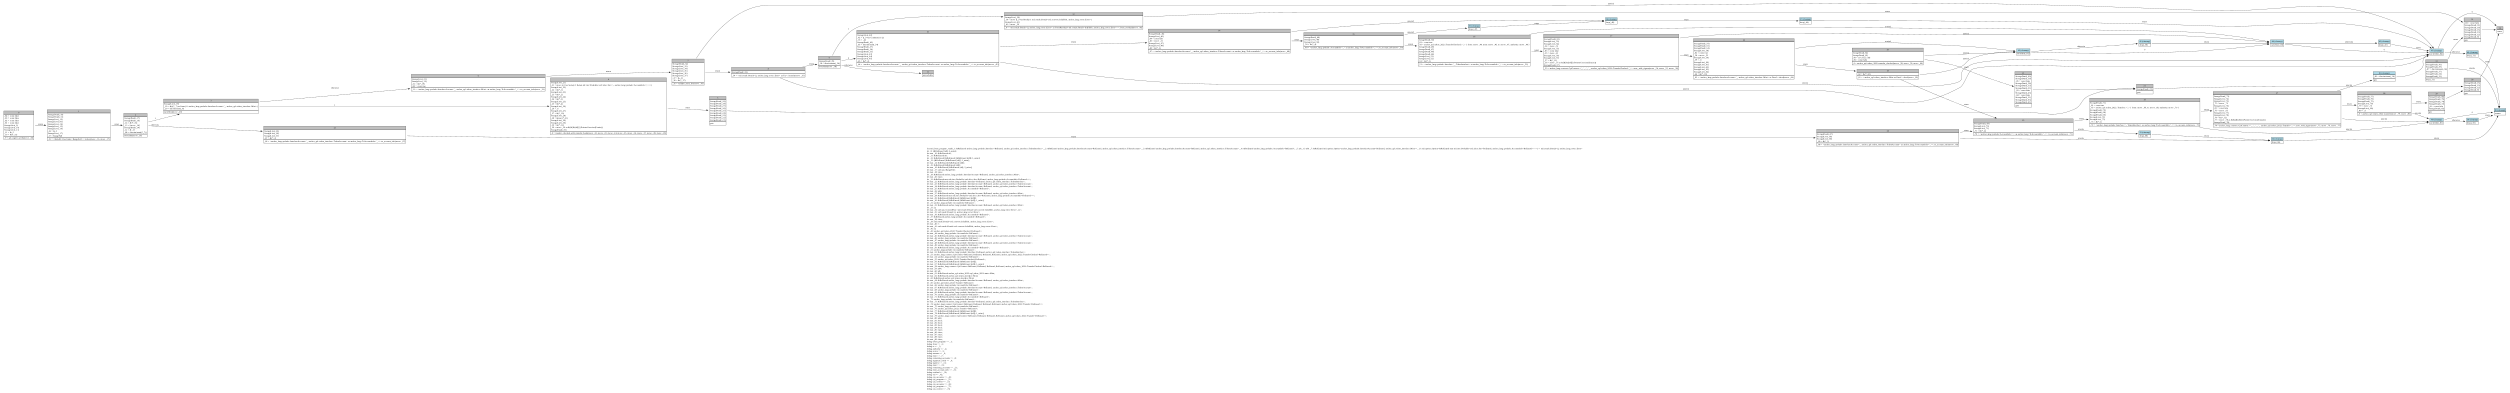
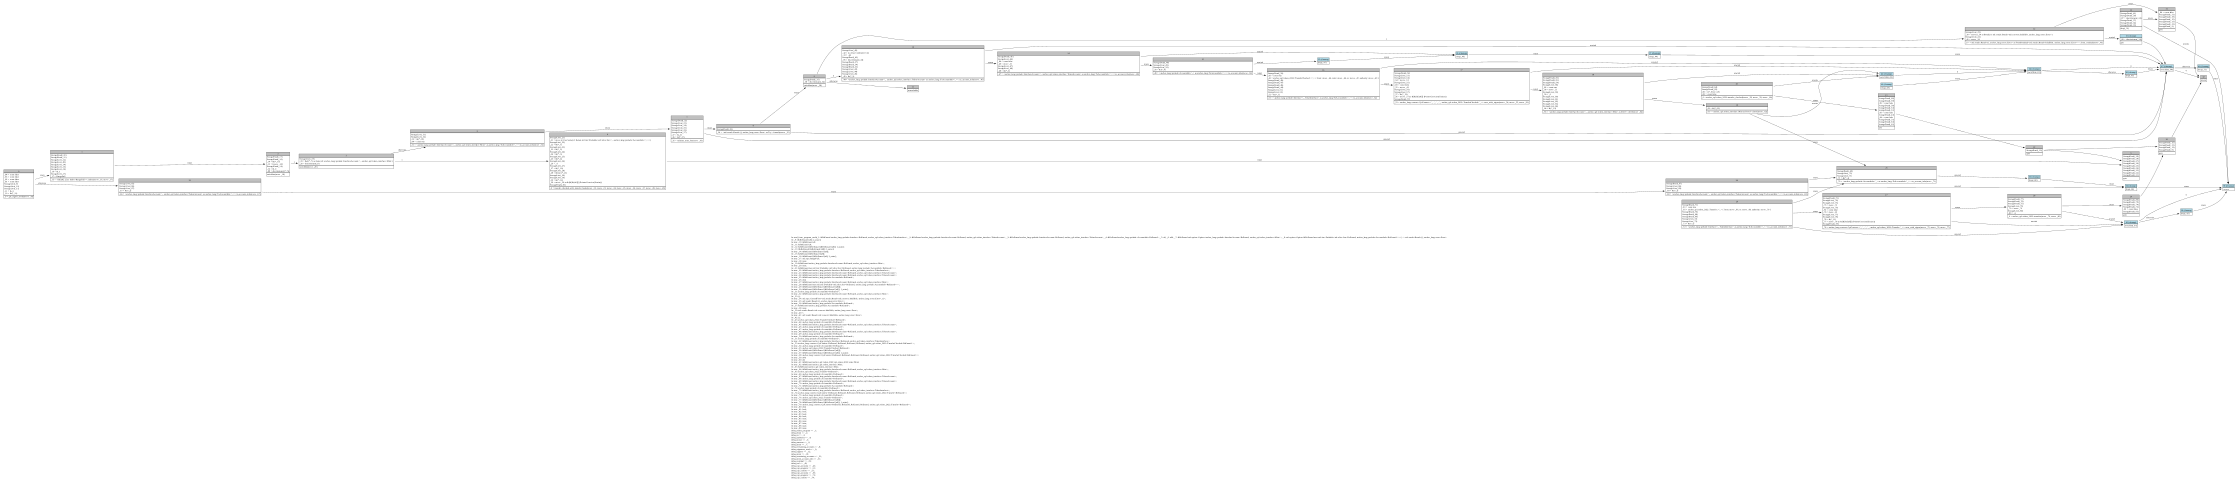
edge "42 (cleanup)" -> "41 (cleanup)": removed, label "otherwise"
edge "27" -> "45 (cleanup)": now "12" -> "45 (cleanup)"
edge "5" -> "22": reversed
edge "25" -> "26": reversed
edge "2" -> "23": now "0" -> "23"
